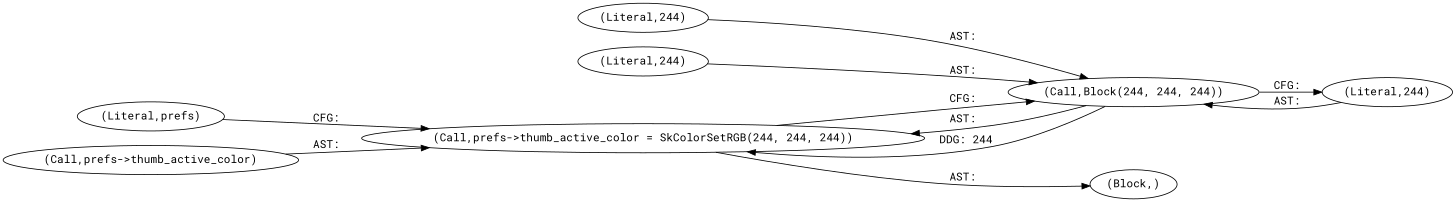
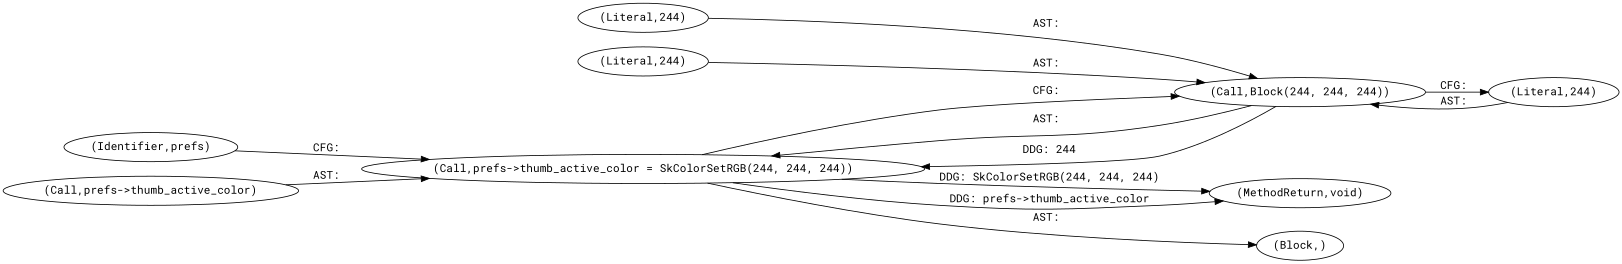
node "(Literal,prefs)": label "(Literal,prefs)" -> "(Identifier,prefs)"
node "(MethodReturn,void)": added
